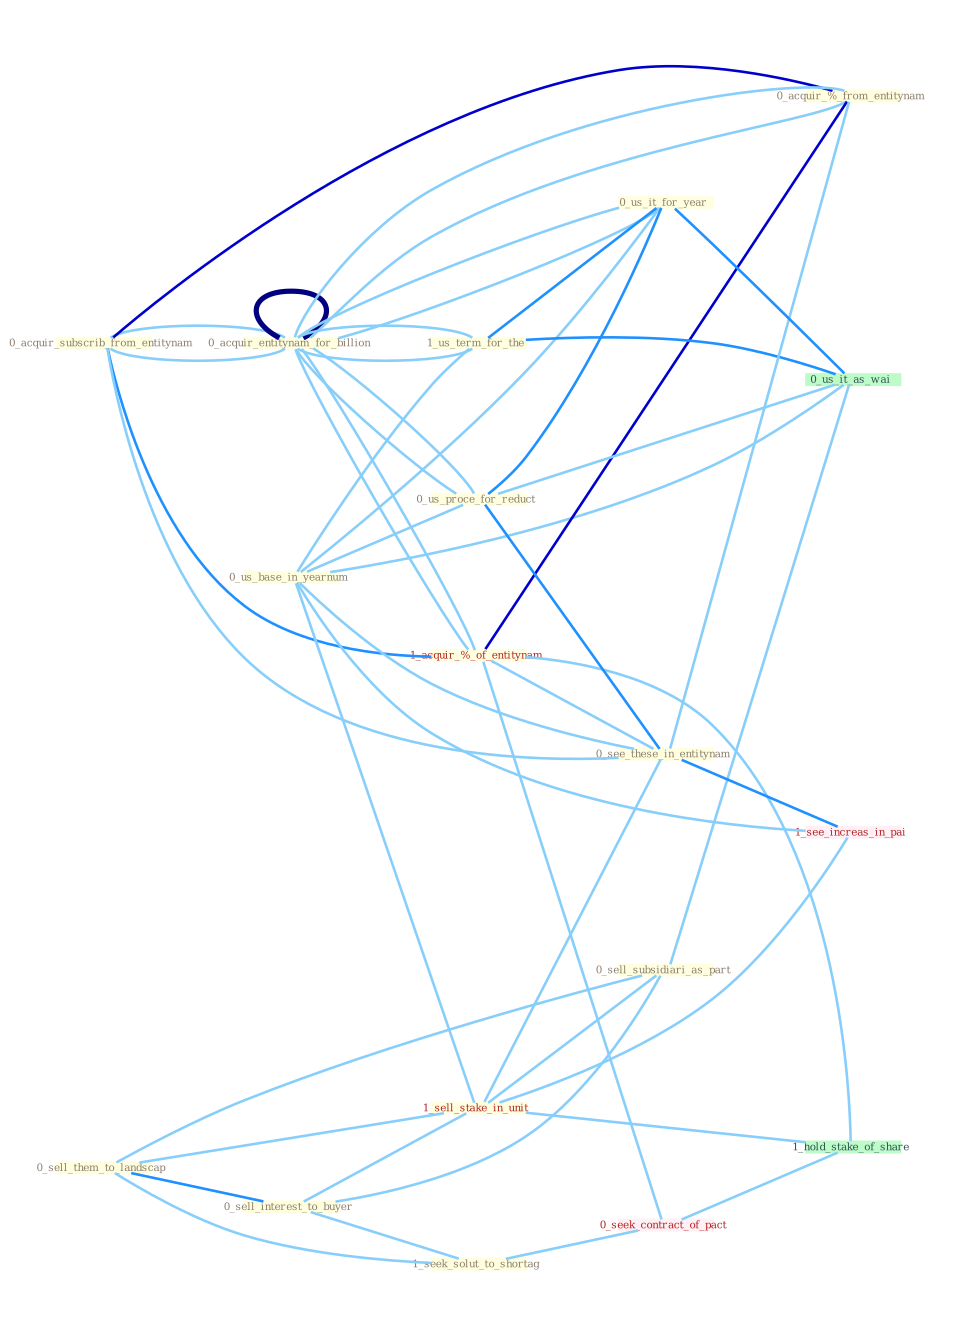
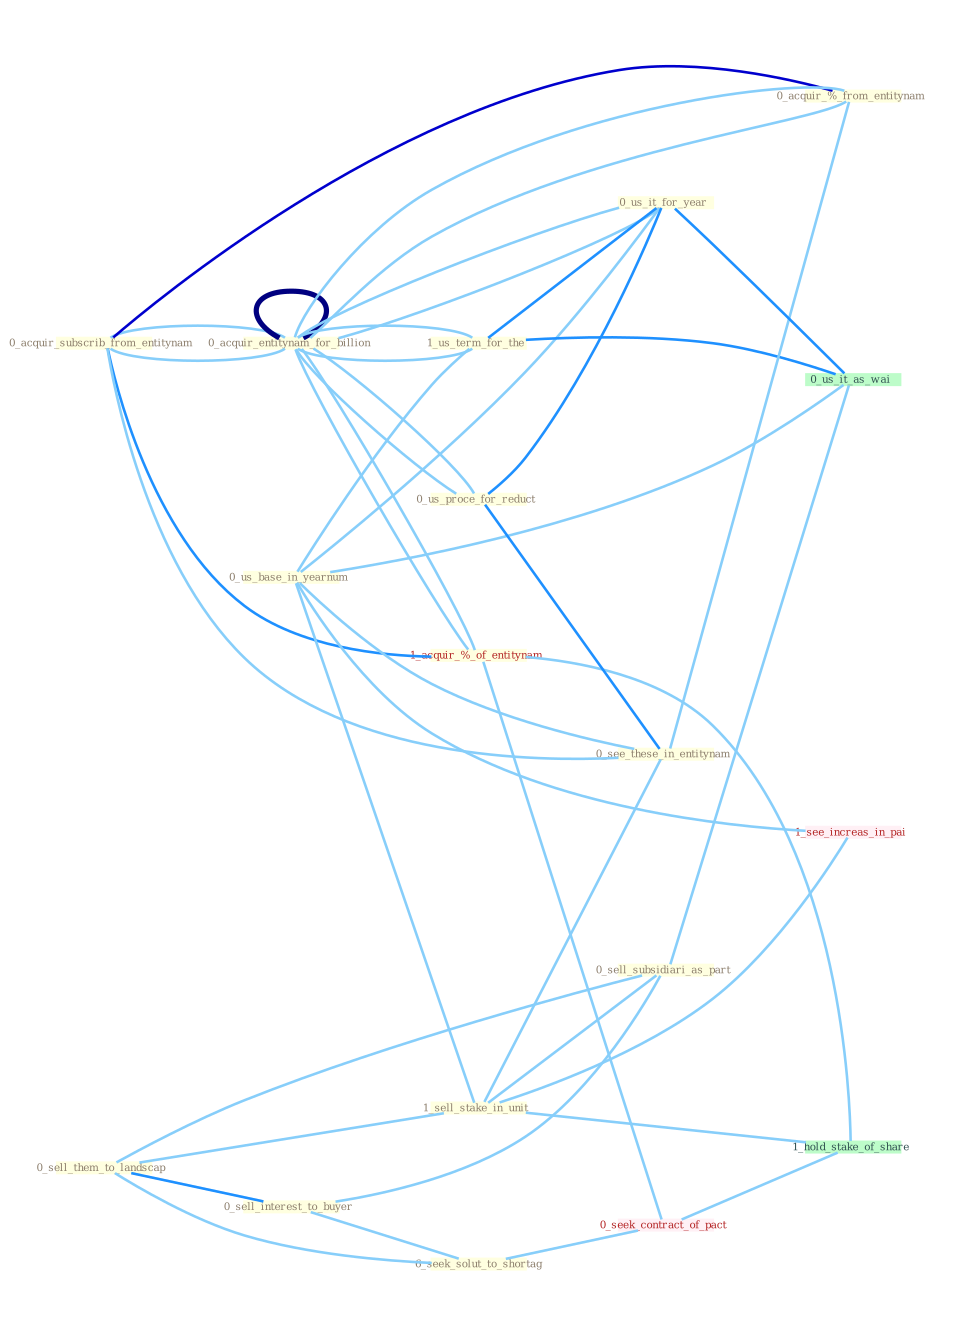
edge "0_acquir_%_from_entitynam" -- "1_acquir_%_of_entitynam": removed
edge "0_us_it_as_wai" -- "0_us_proce_for_reduct": removed
edge "0_us_proce_for_reduct" -- "0_us_base_in_yearnum": removed
edge "1_acquir_%_of_entitynam" -- "0_see_these_in_entitynam": removed
edge "0_see_these_in_entitynam" -- "1_see_increas_in_pai": removed
node "1_sell_stake_in_unit": fontcolor #b22222 -> #8b7d6b
edge "1_sell_stake_in_unit" -- "0_sell_interest_to_buyer": removed
node "1_seek_solut_to_shortag": label "1_seek_solut_to_shortag" -> "6_seek_solut_to_shortag"
